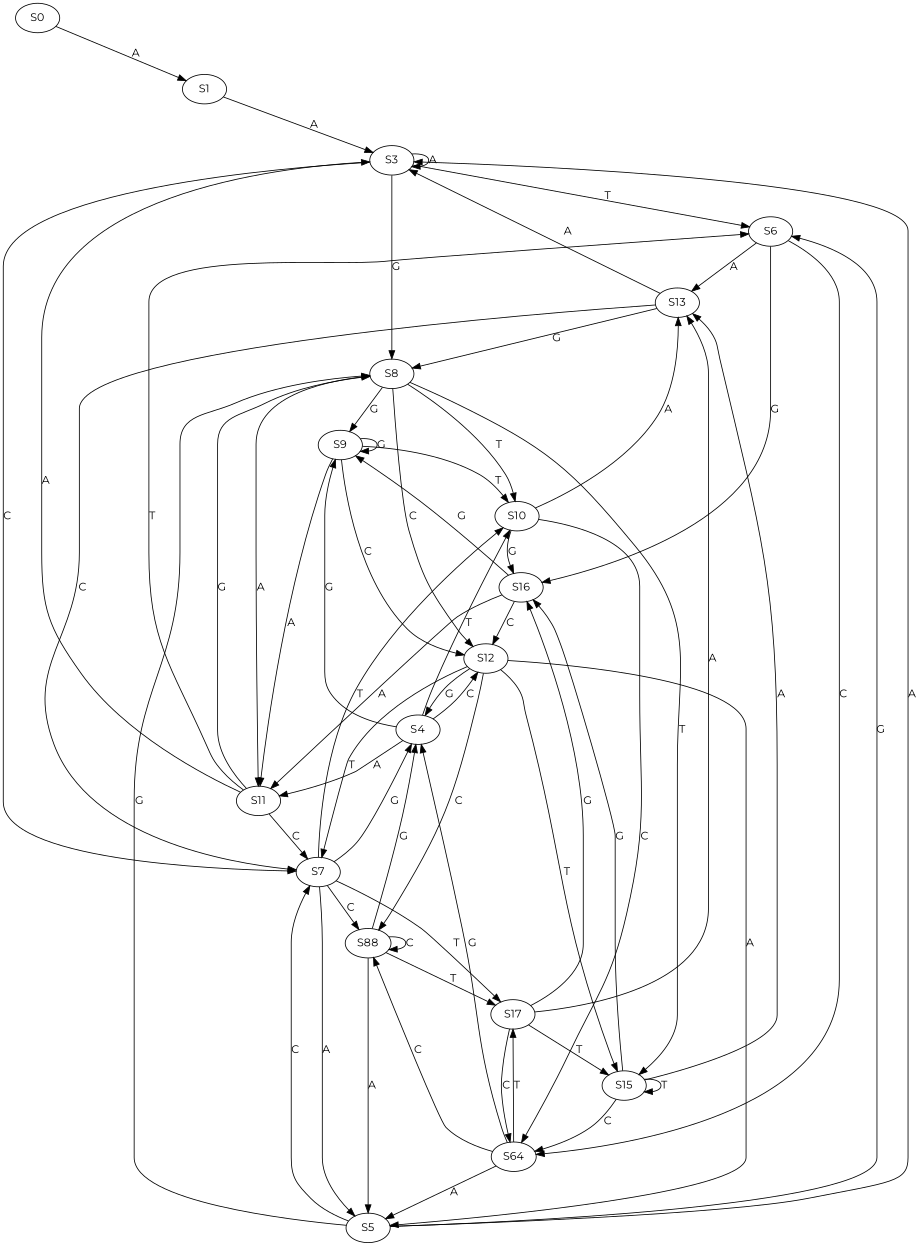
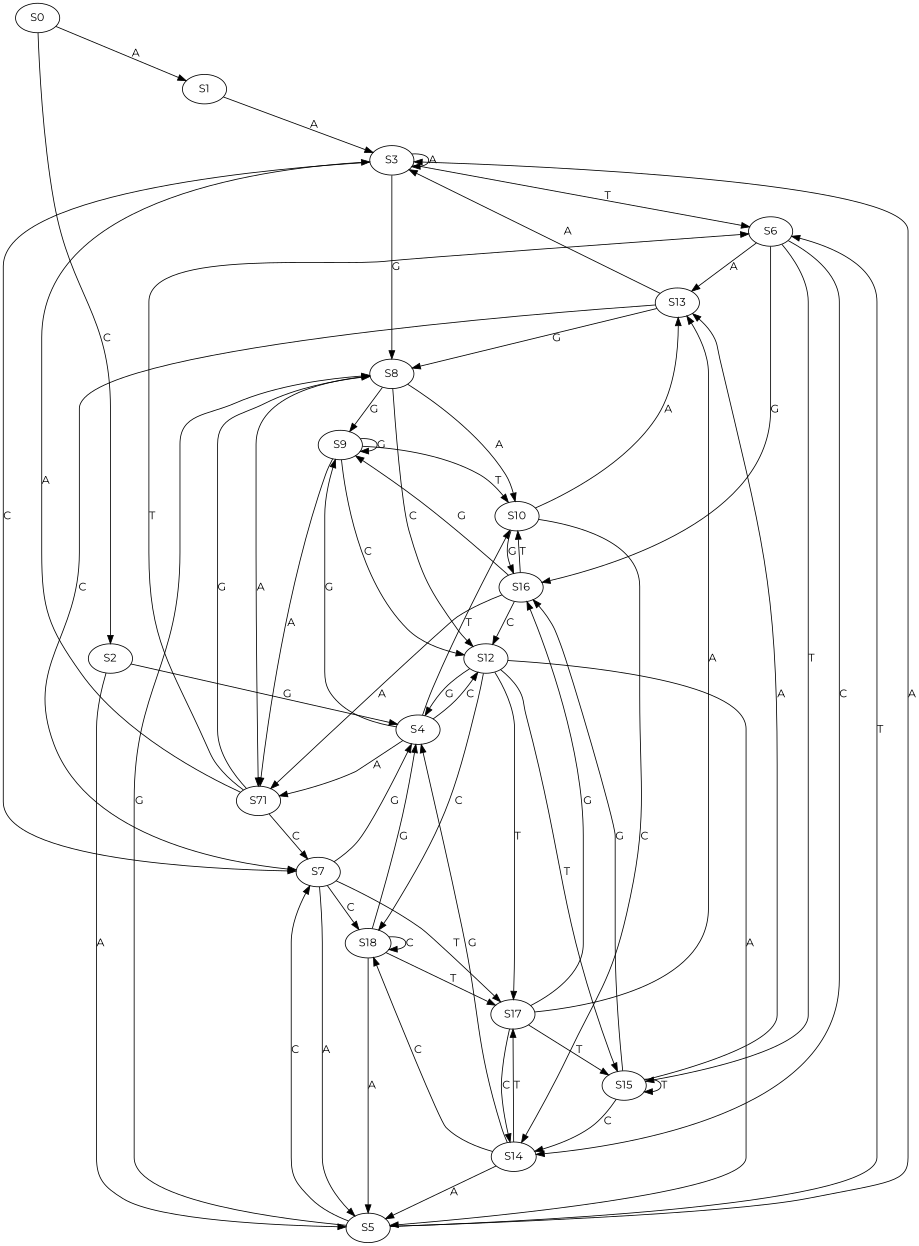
edge "S8" -> "S10": label "T" -> "A"
node "S2": added
edge "S8" -> "S15": now "S6" -> "S15"
edge "S7" -> "S10": now "S16" -> "S10"
edge "S5" -> "S6": label "G" -> "T"
edge "S12" -> "S7": now "S12" -> "S17"
node "S11": label "S11" -> "S71"
node "S88": label "S88" -> "S18"
node "S64": label "S64" -> "S14"
